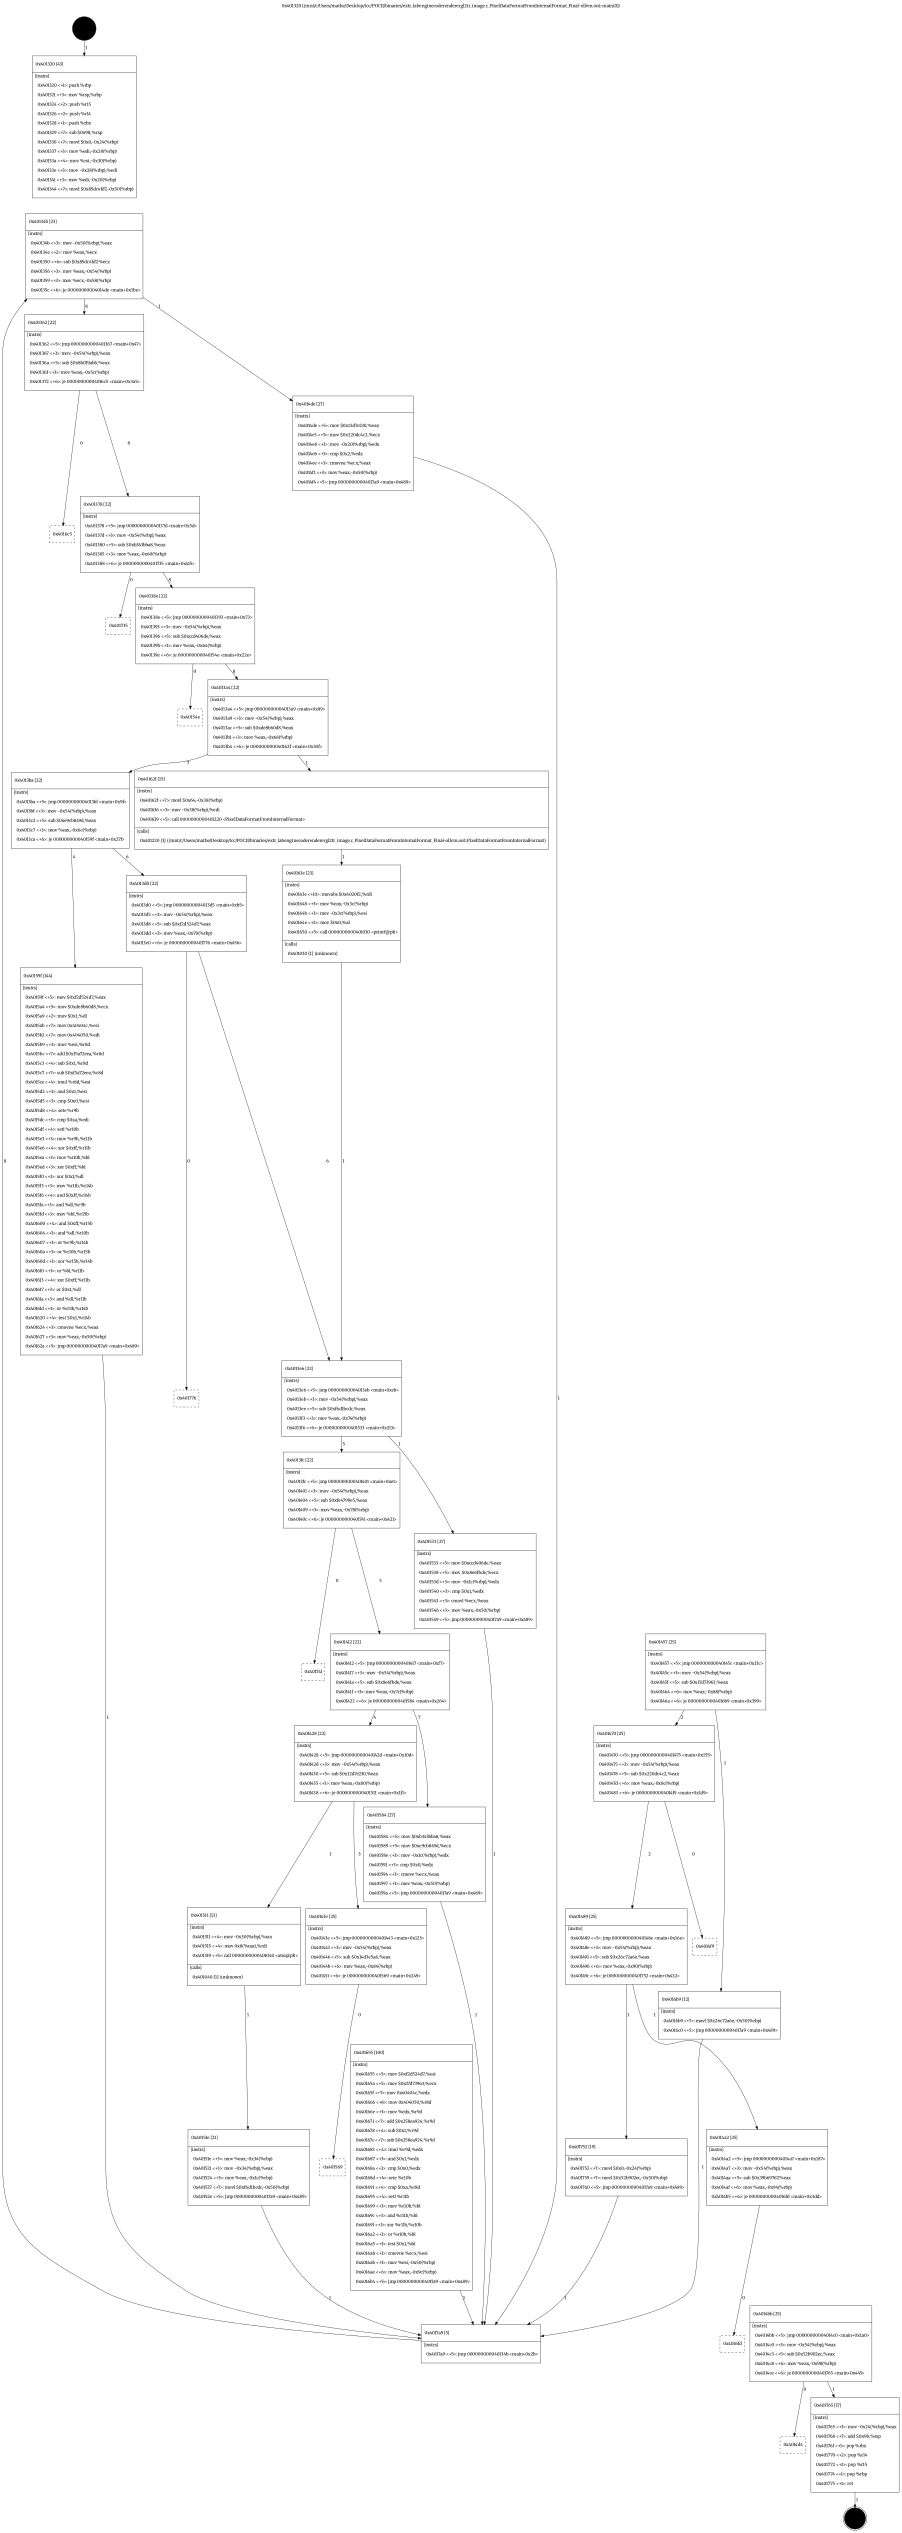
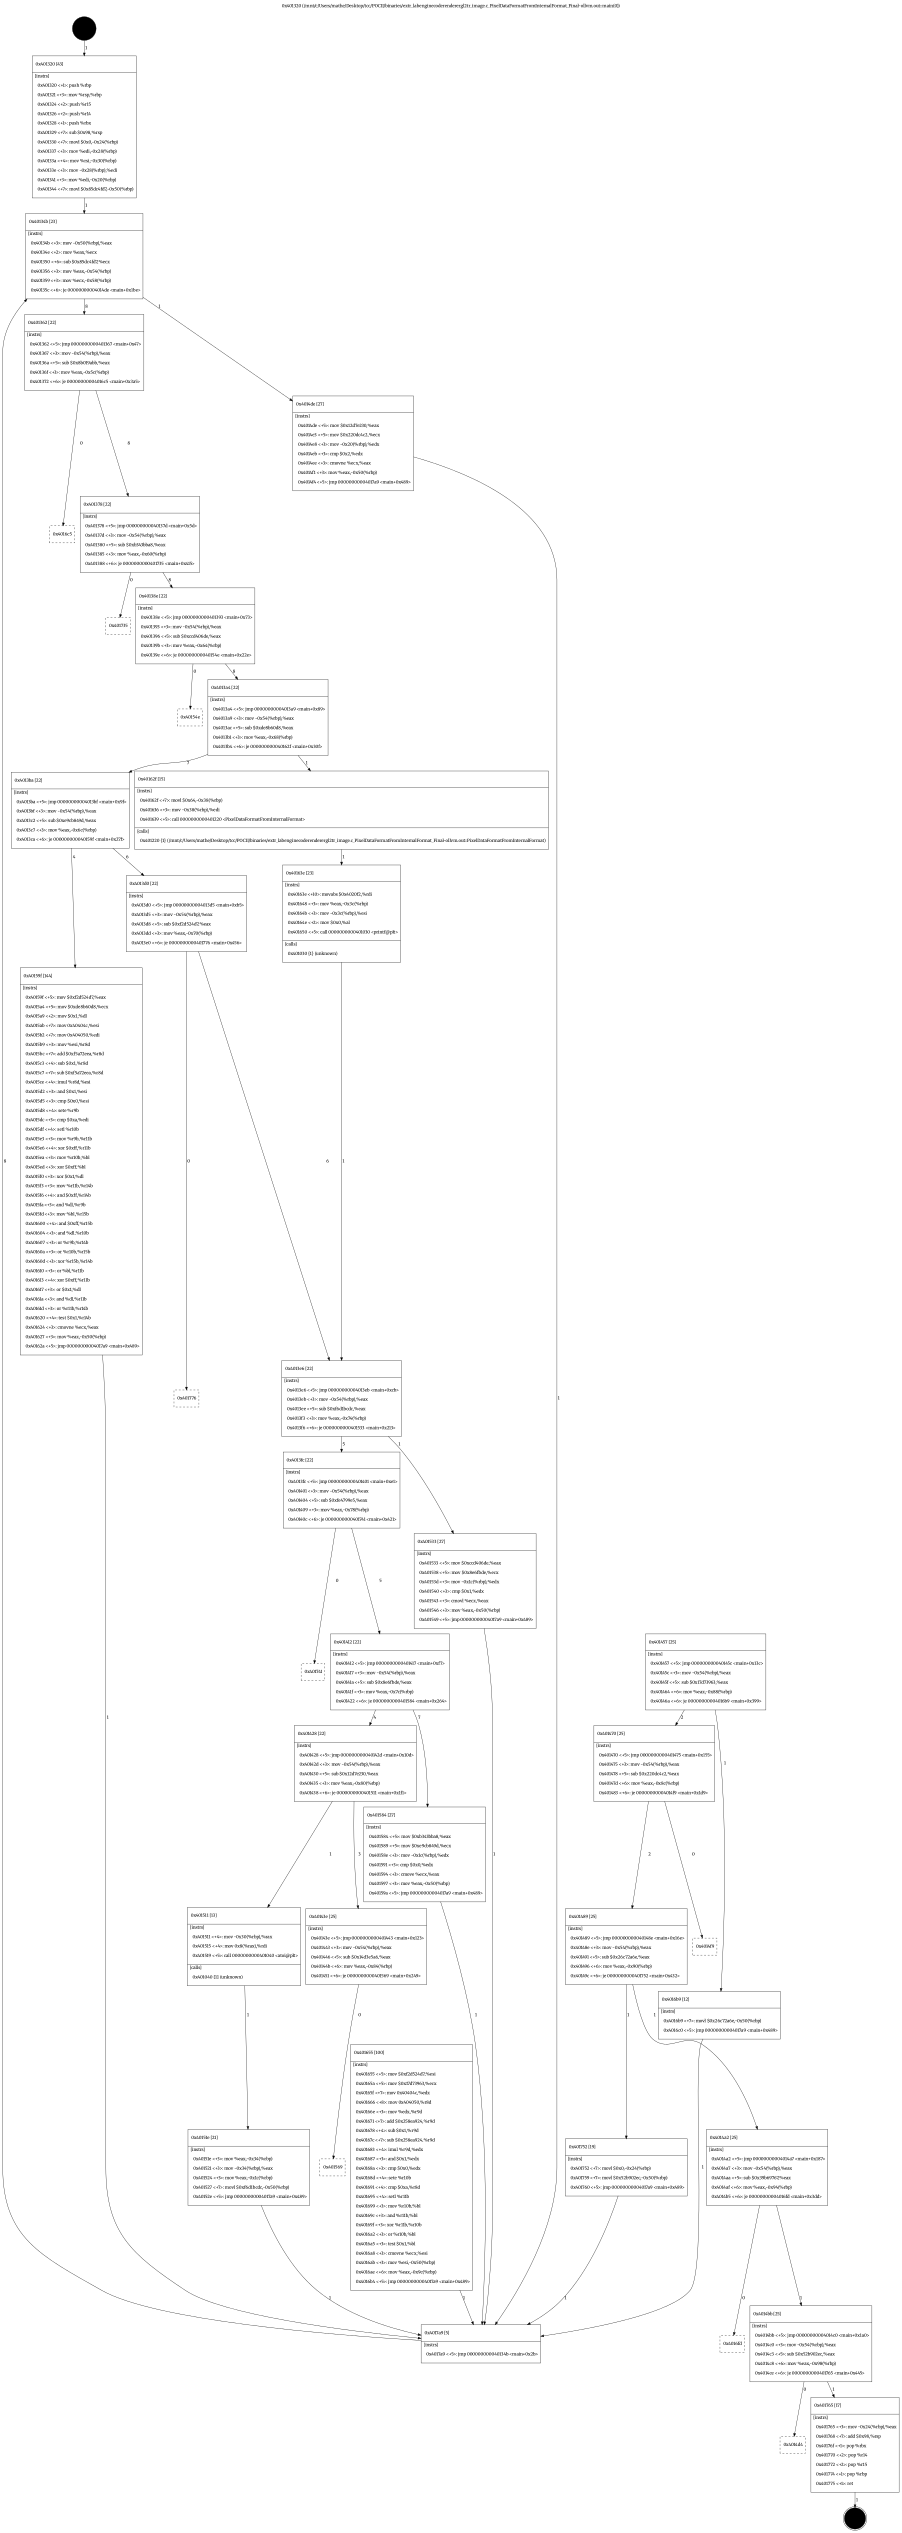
edge "0x401320 [43]" -> "0x40134b [23]": added, label "1"
edge "0x4014a2 [25]" -> "0x4014bb [25]": added, label "1"
